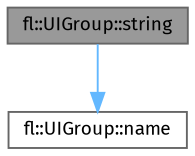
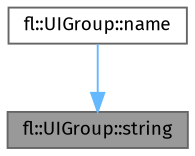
edge "fl::UIGroup::string" -> "fl::UIGroup::name": reversed
